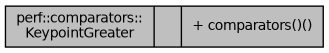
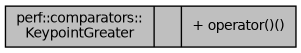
node "perf::comparators::": text "+ comparators()()" -> "+ operator()()"
